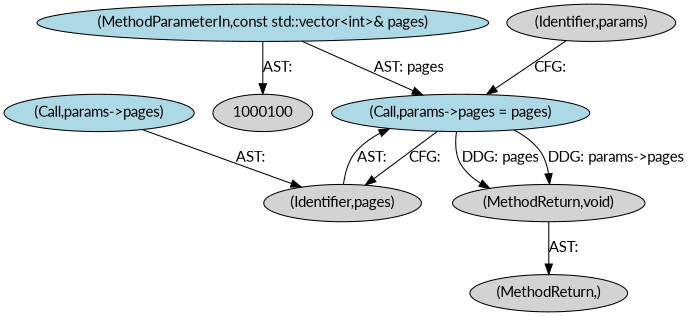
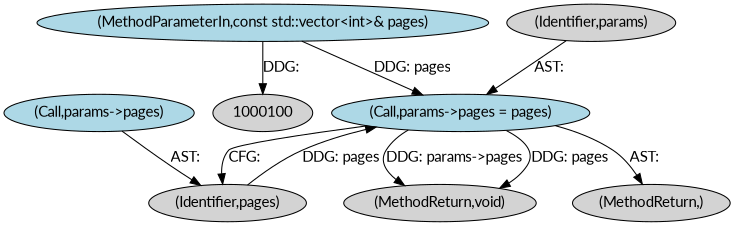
edge "(MethodParameterIn,const std::vector<int>& pages)" -> "1000100": label "AST: " -> "DDG: "
edge "(MethodParameterIn,const std::vector<int>& pages)" -> "(Call,params->pages = pages)": label "AST: pages" -> "DDG: pages"
edge "(Identifier,params)" -> "(Call,params->pages = pages)": label "CFG: " -> "AST: "
edge "(Identifier,pages)" -> "(Call,params->pages = pages)": label "AST: " -> "DDG: pages"
edge "(MethodReturn,void)" -> "(MethodReturn,)": now "(Call,params->pages = pages)" -> "(MethodReturn,)"
